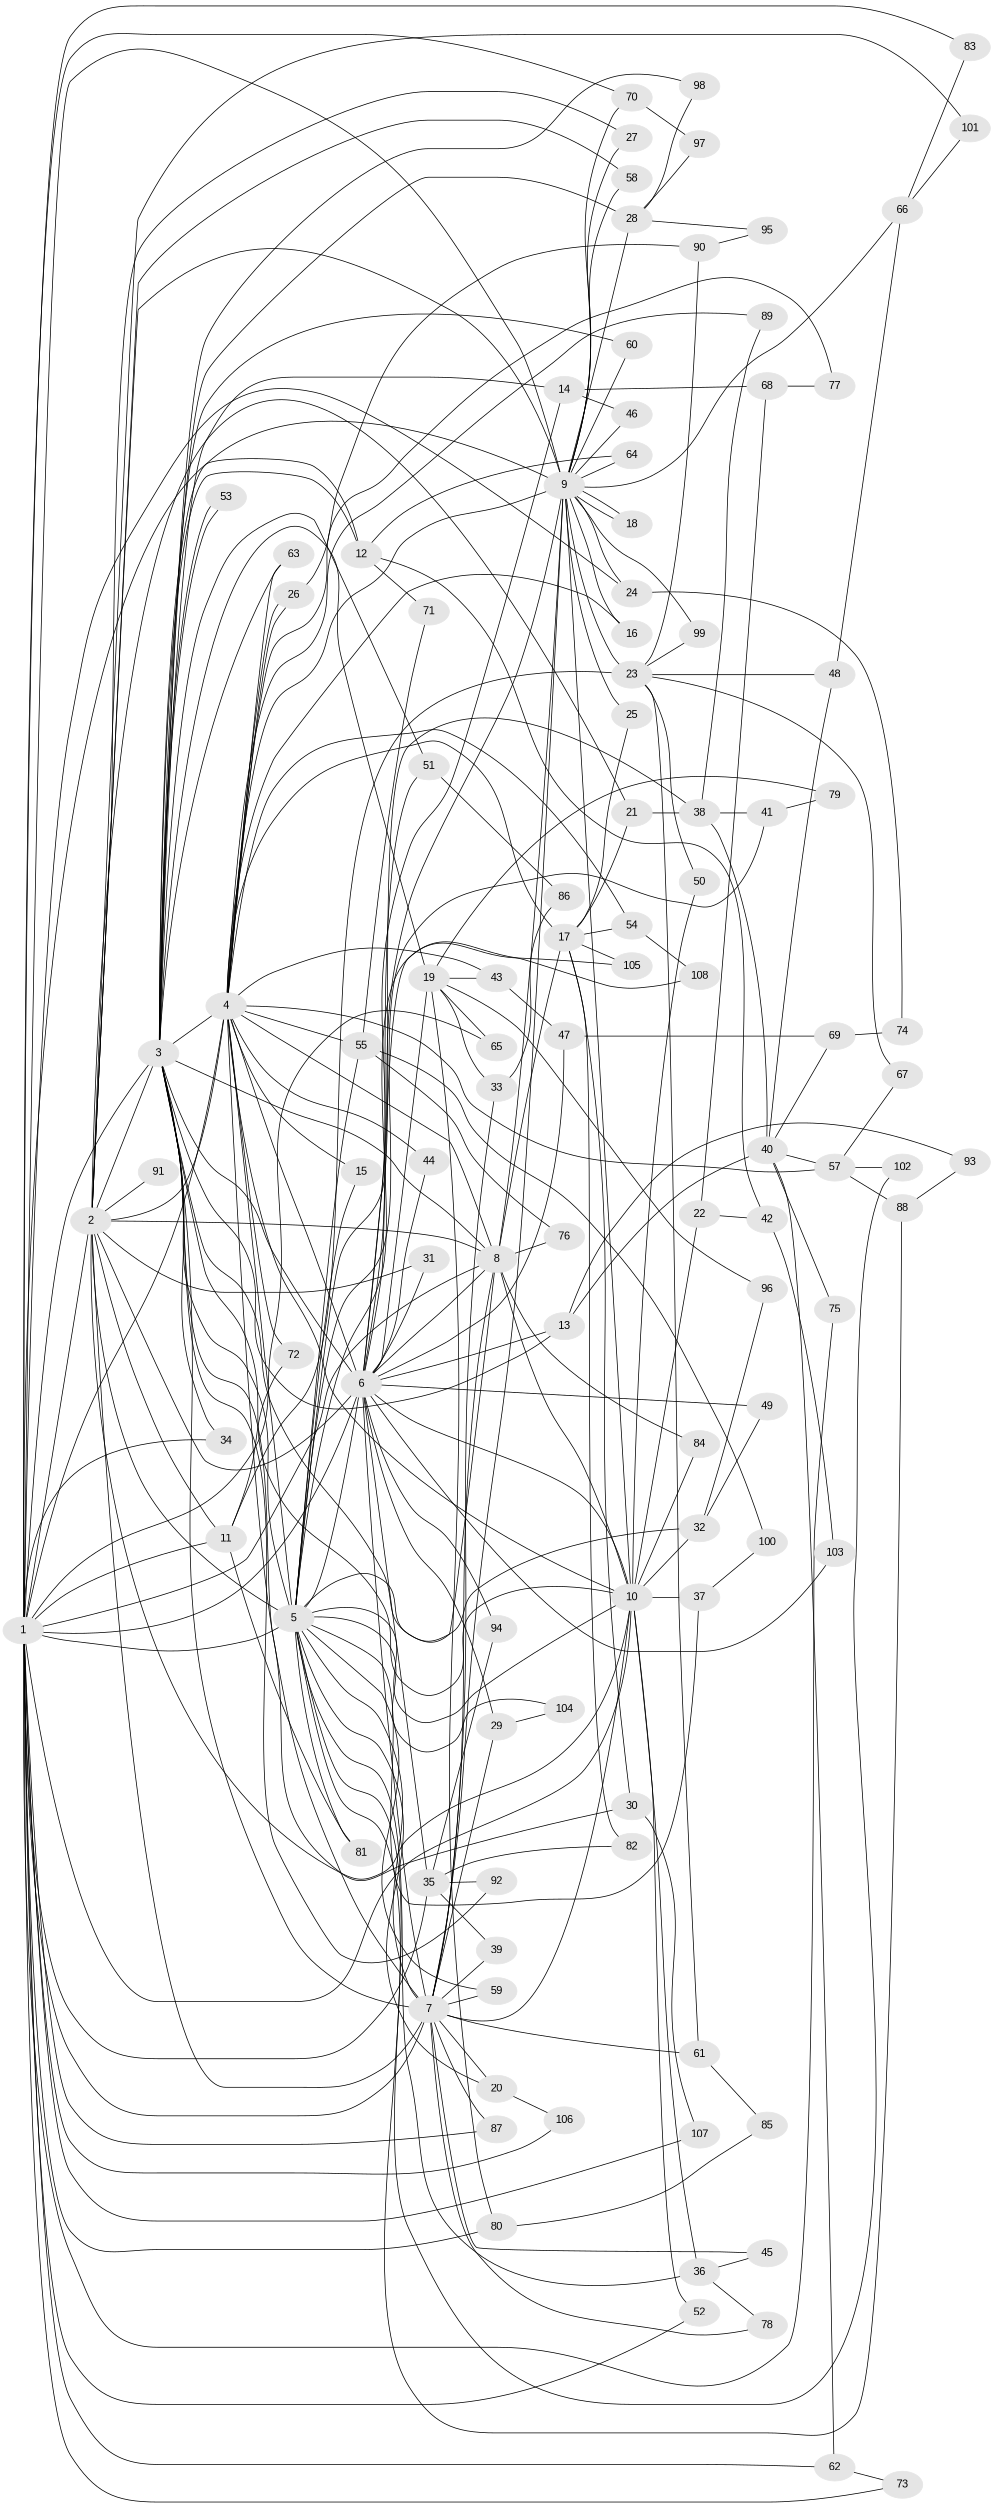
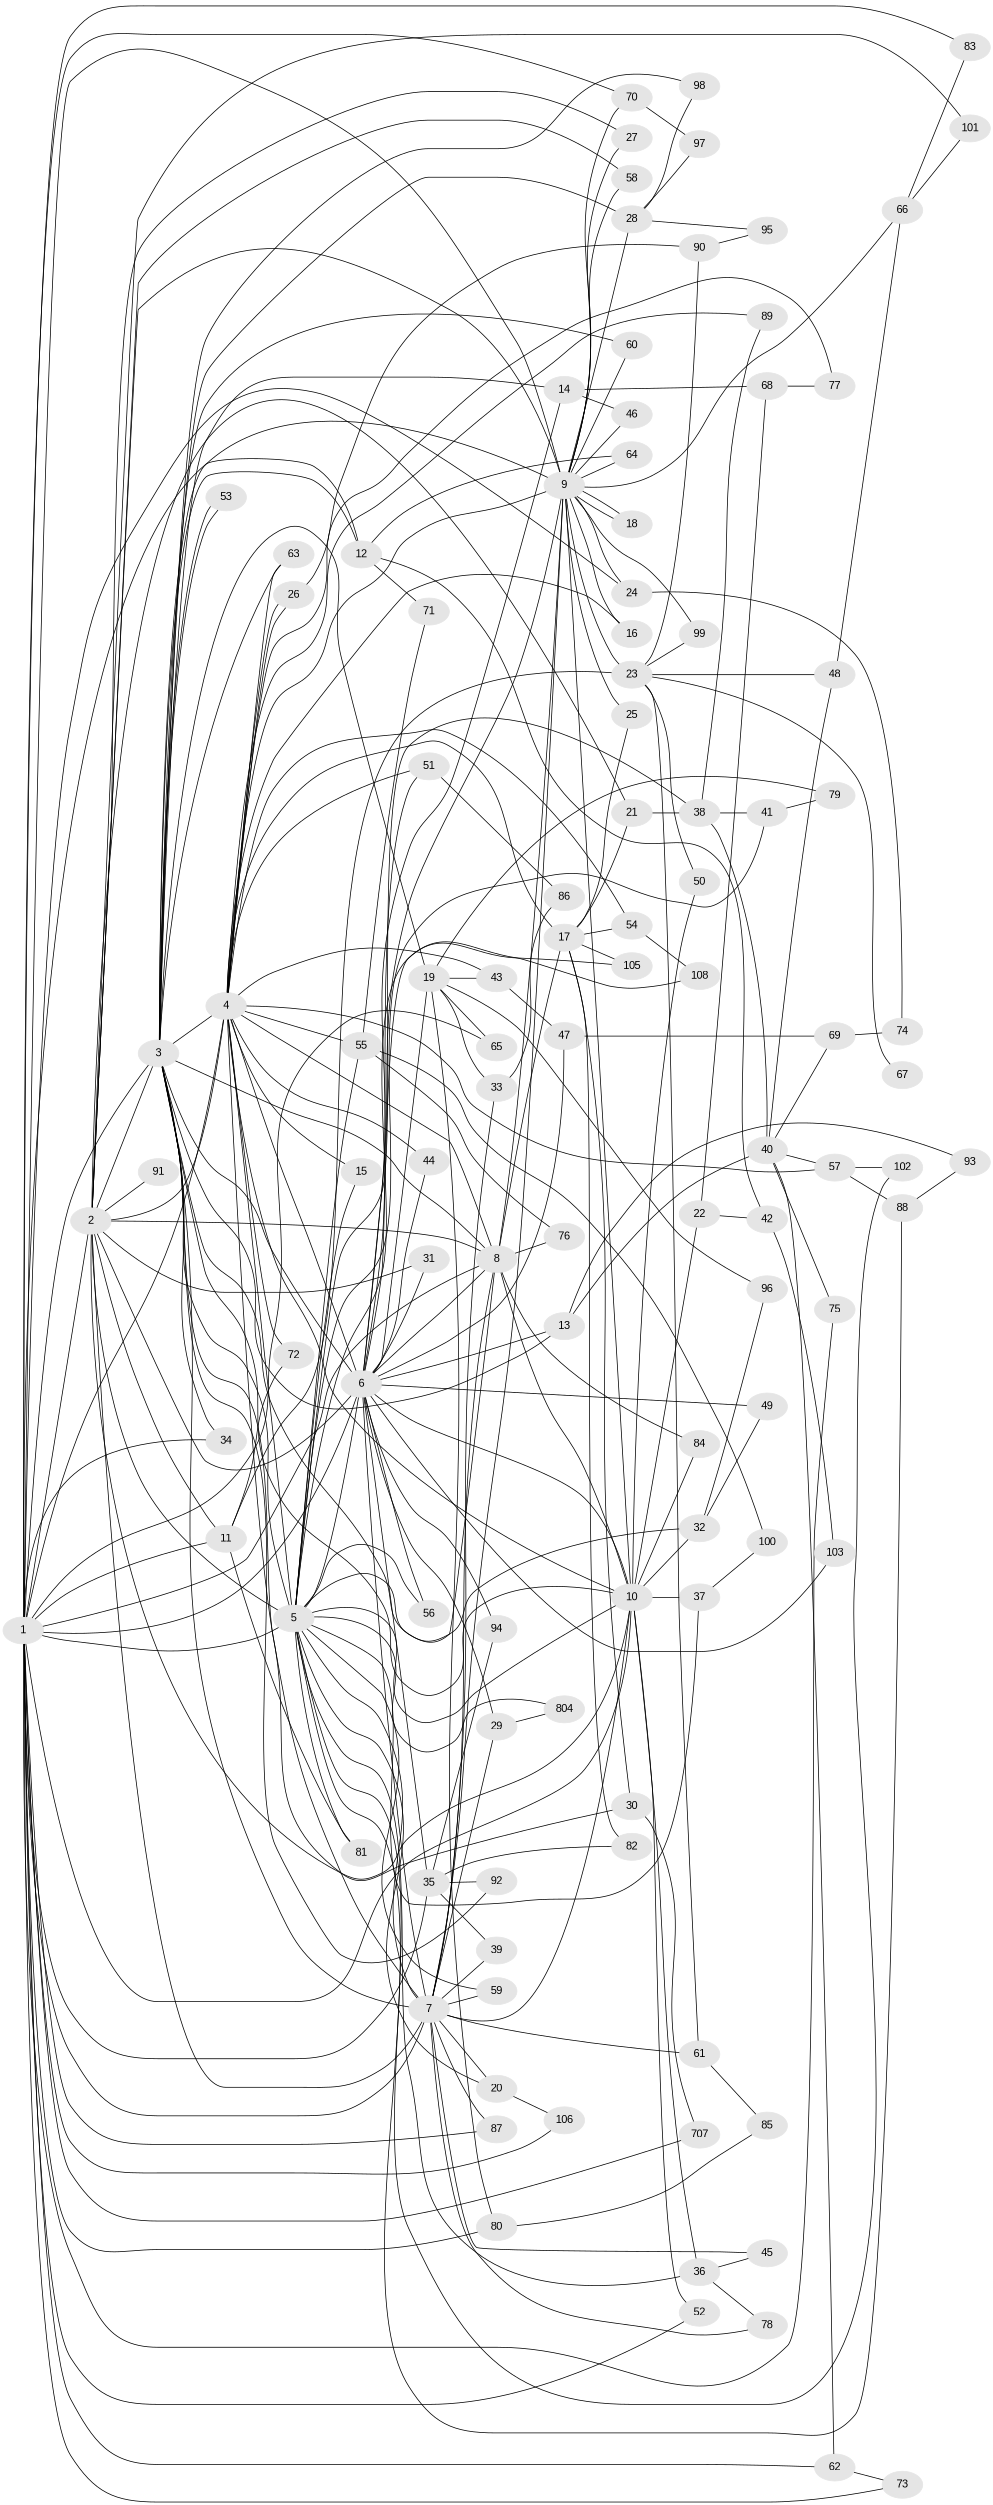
edge "51" -- "3": now "51" -- "4"
edge "67" -- "57": removed
node "56": added
node "104": label "104" -> "804"
node "107": label "107" -> "707"
